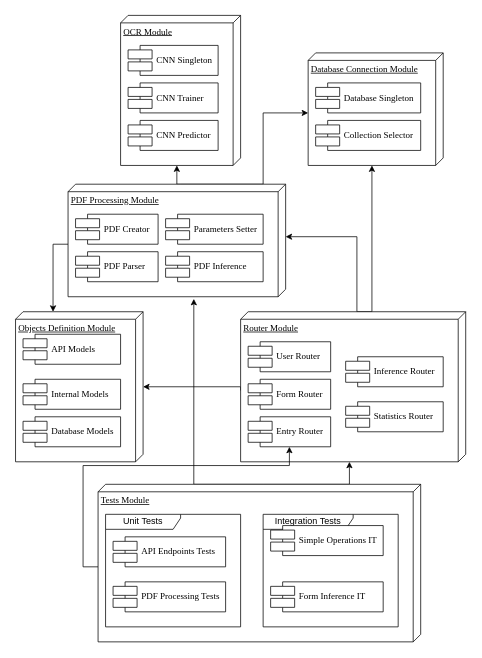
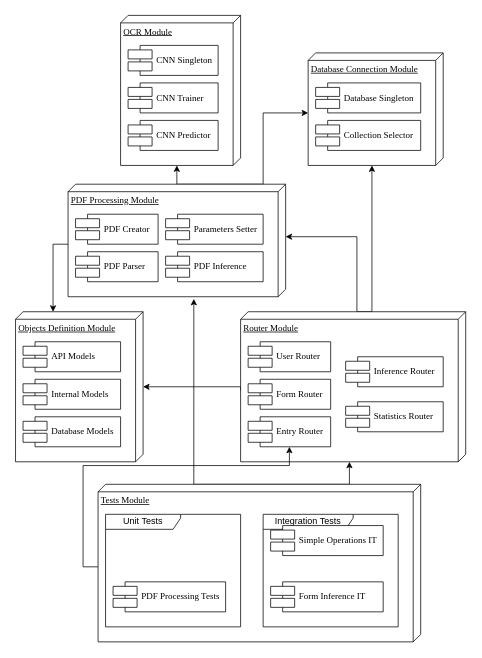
node "API Models": moved (72, 349) -> (72, 357)
node "API Endpoints Tests": removed
